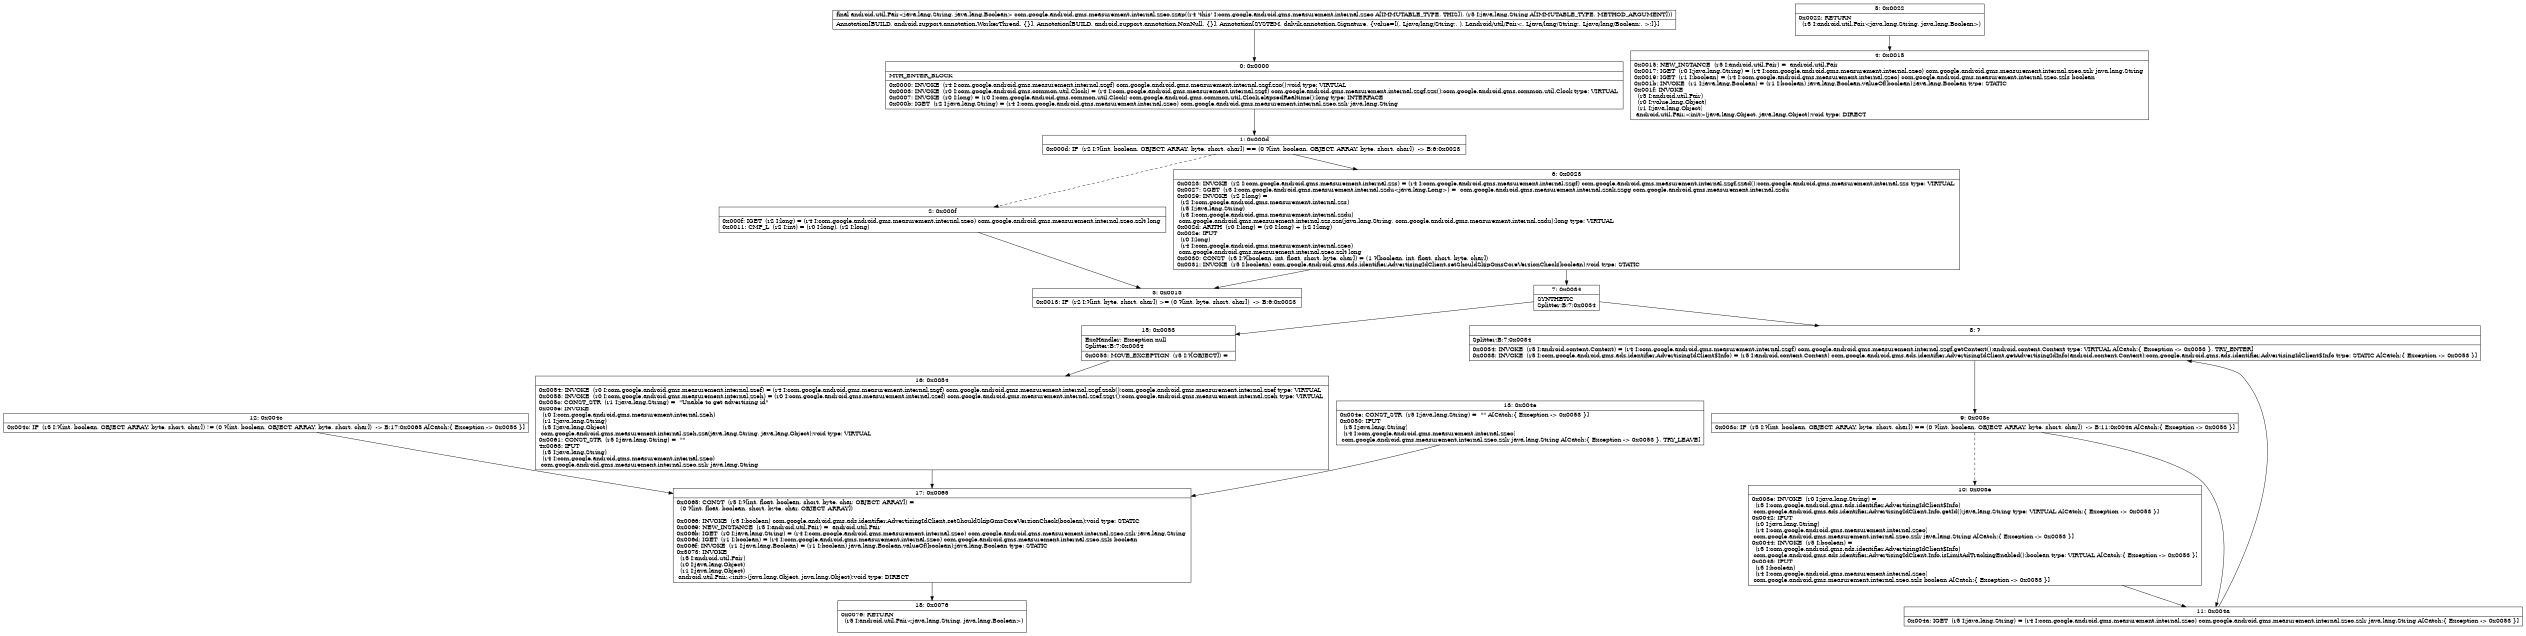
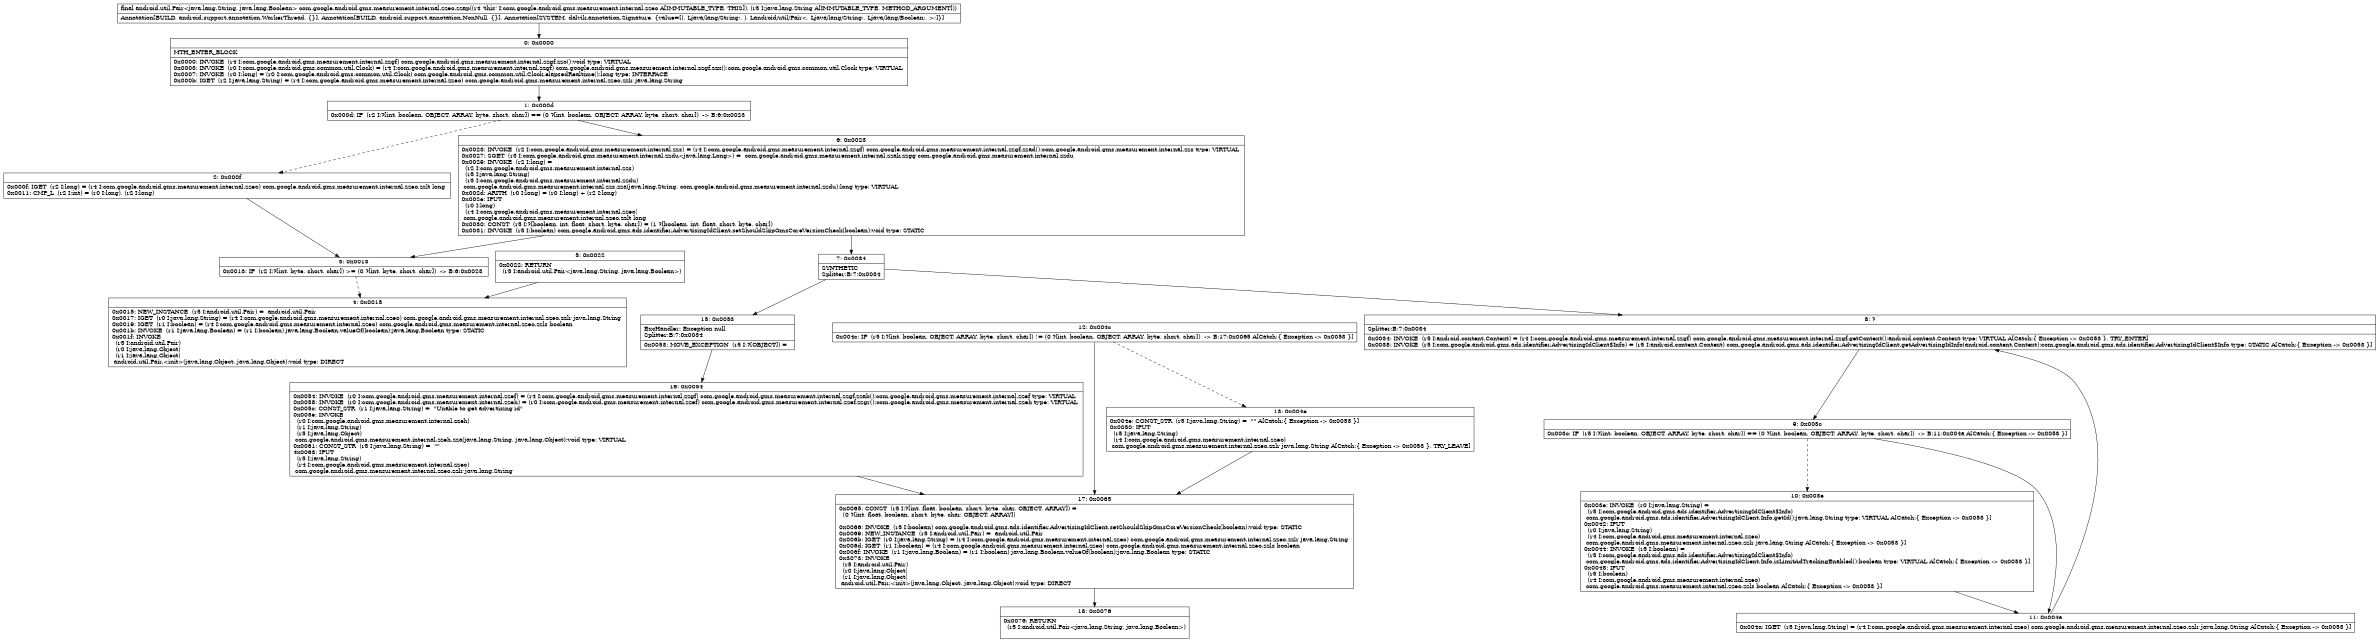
node "4: 0x0015": text "(r0 I:value.lang.Object)" -> "(r0 I:java.lang.Object)"
edge "3: 0x0013" -> "4: 0x0015": added
edge "12: 0x004c" -> "13: 0x004e": added
